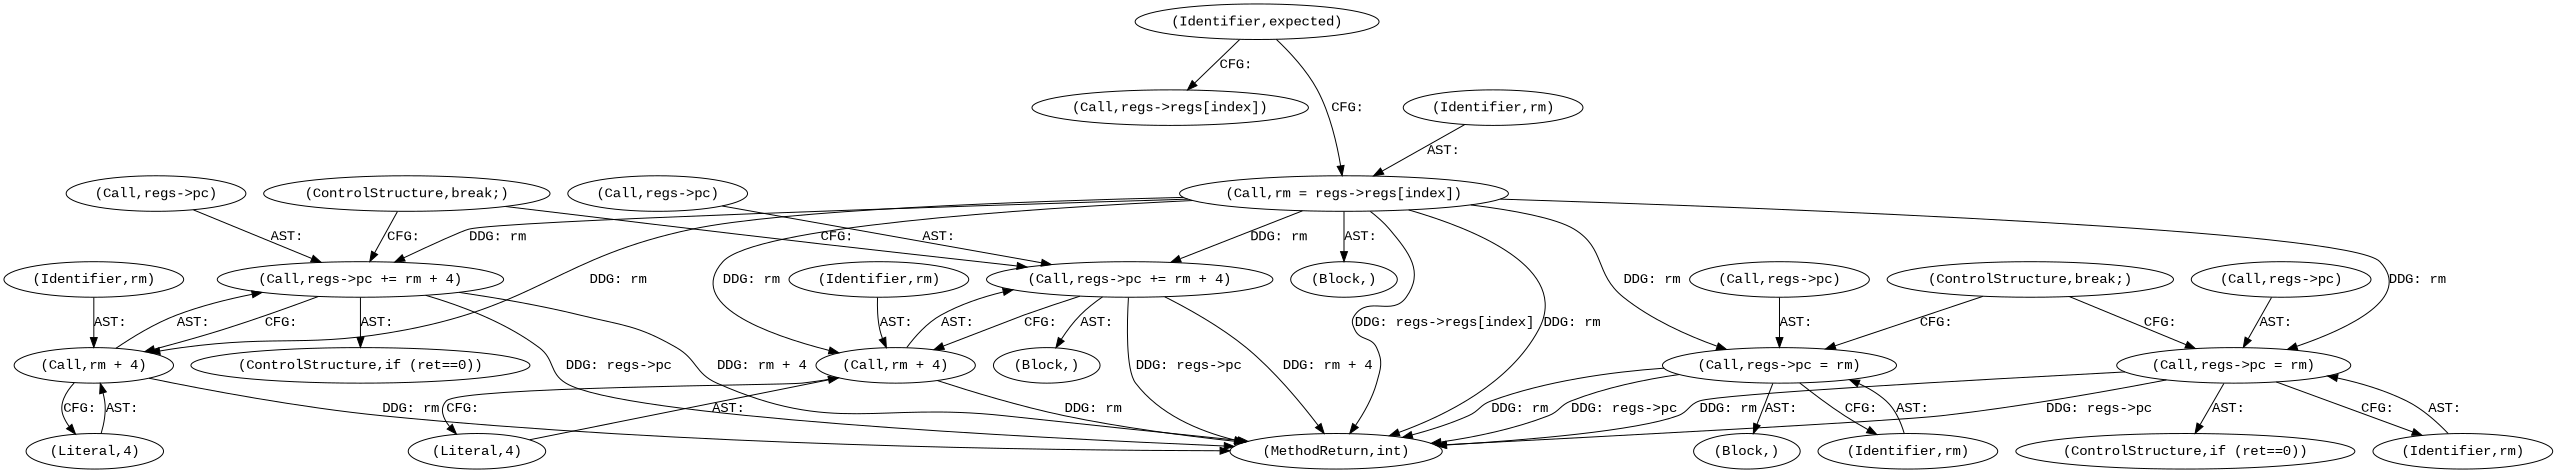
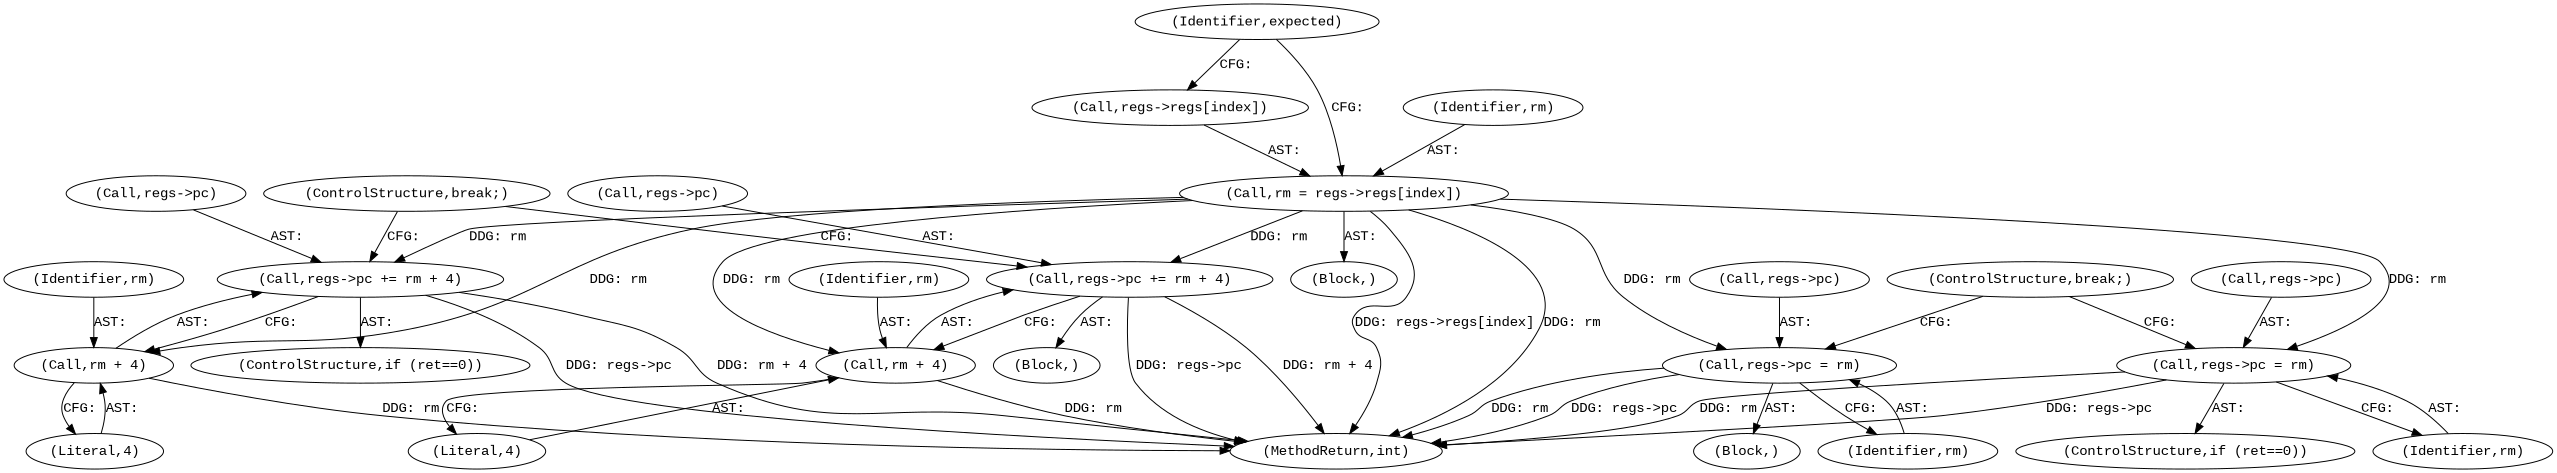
edge "(Call,regs->regs[index])" -> "(Call,rm = regs->regs[index])": added, label "AST:"
